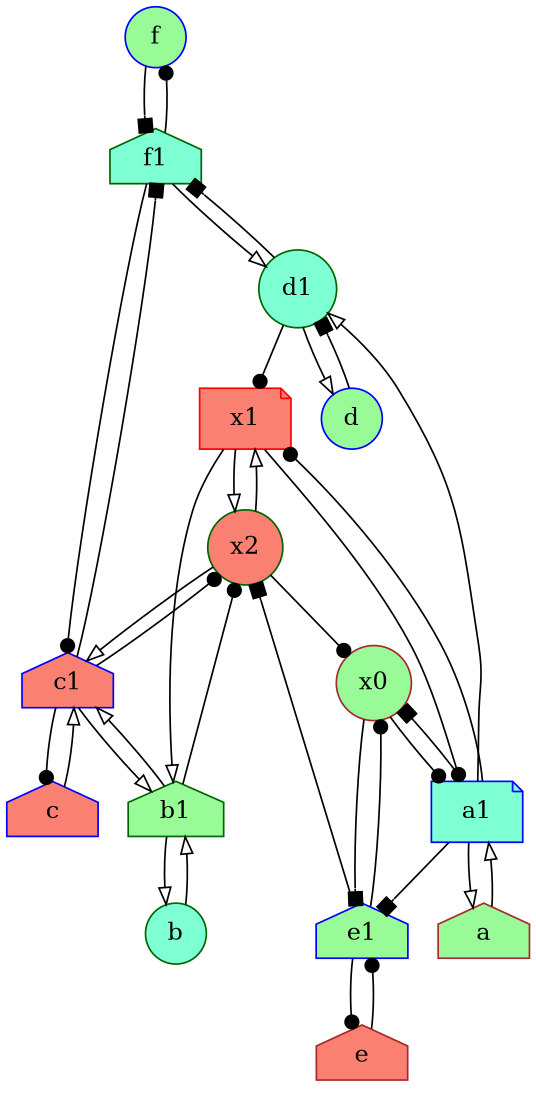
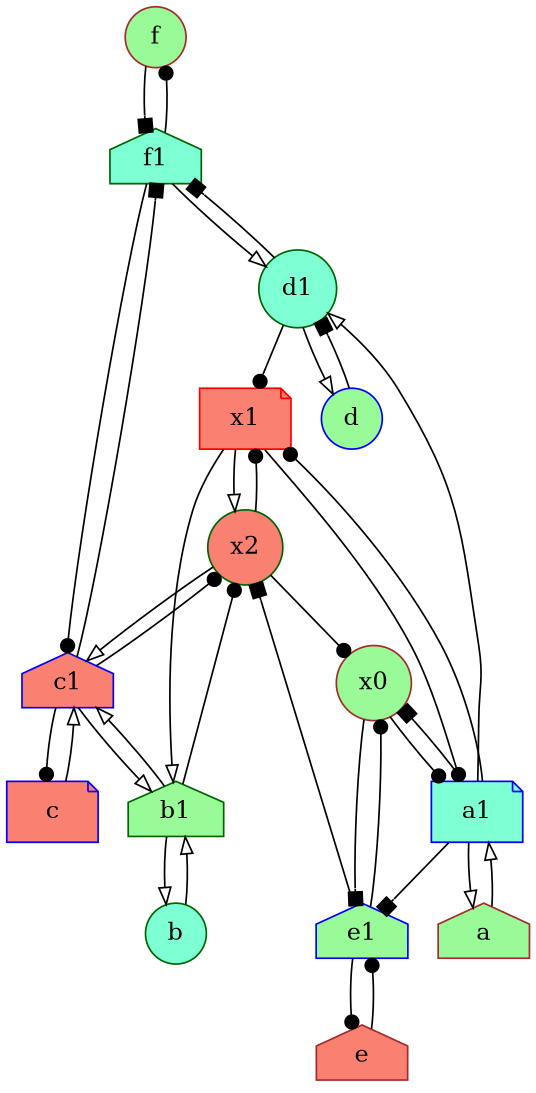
node "f": color blue -> brown
edge "x2" -> "x1": arrowhead onormal -> dot
node "c": shape house -> note
